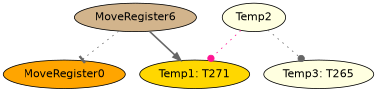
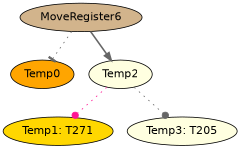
edge "MoveRegister6" -> "Temp1: T271": now "MoveRegister6" -> "Temp2"
node "MoveRegister0": label "MoveRegister0" -> "Temp0"
node "Temp3: T265": label "Temp3: T265" -> "Temp3: T205"
